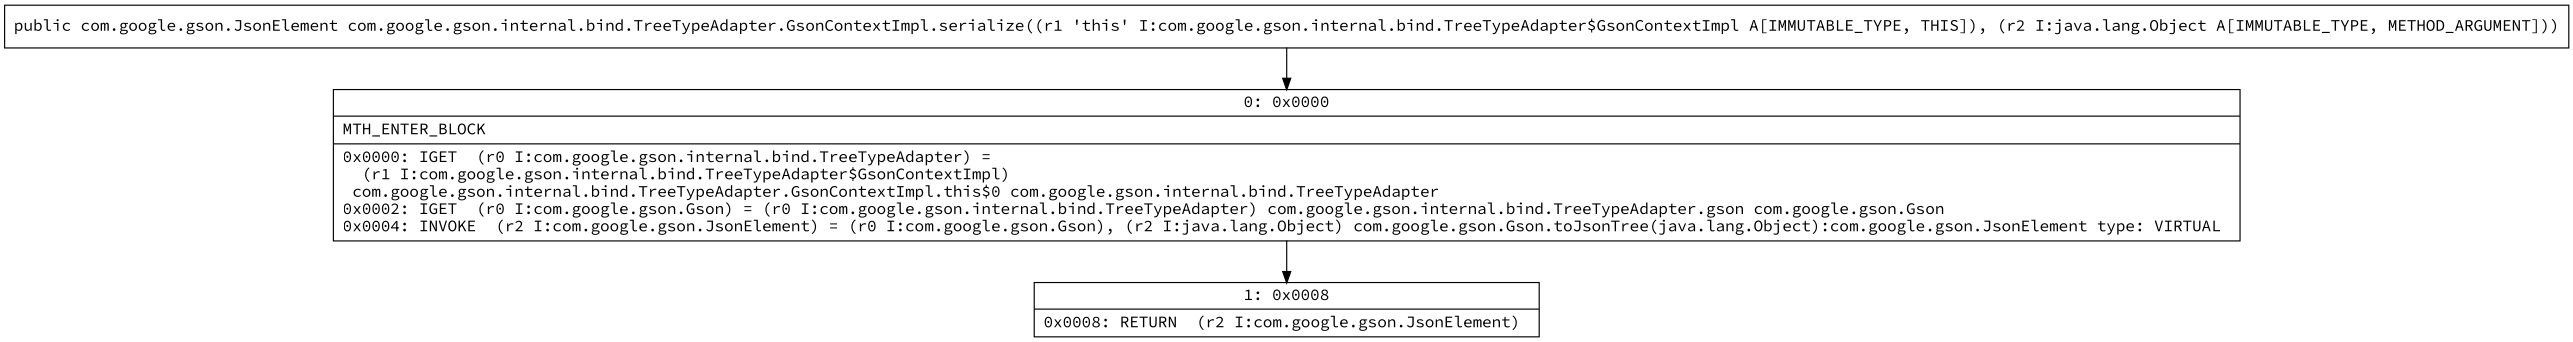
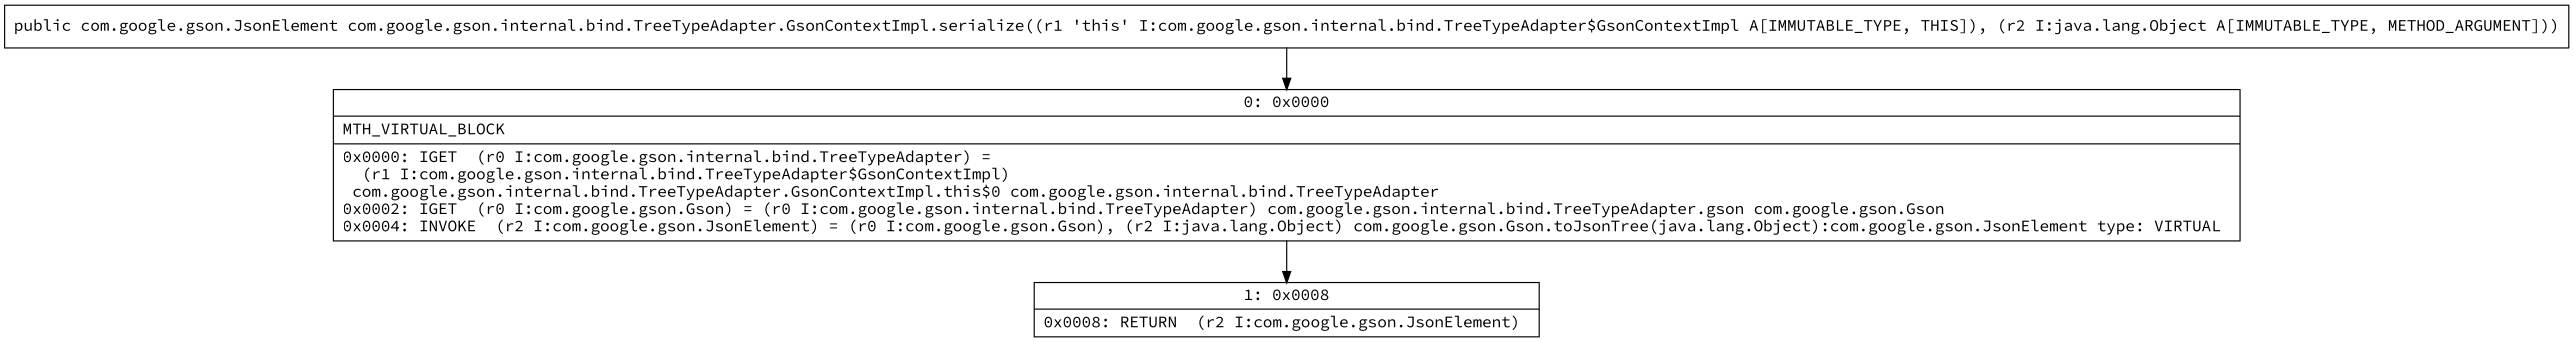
node "0: 0x0000": text "MTH_ENTER_BLOCK" -> "MTH_VIRTUAL_BLOCK"
